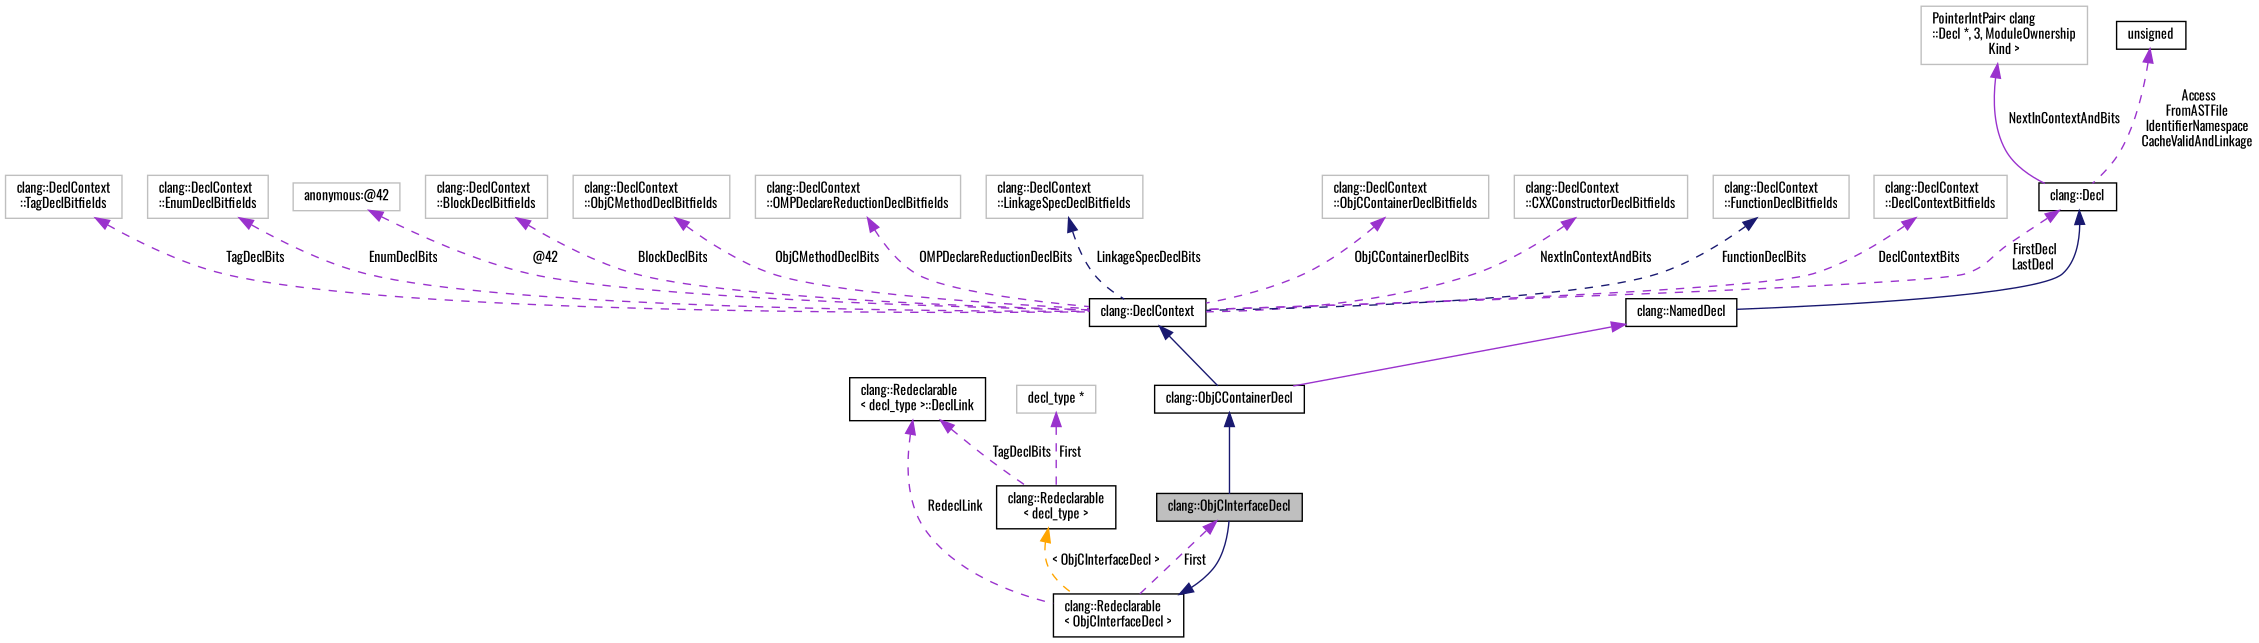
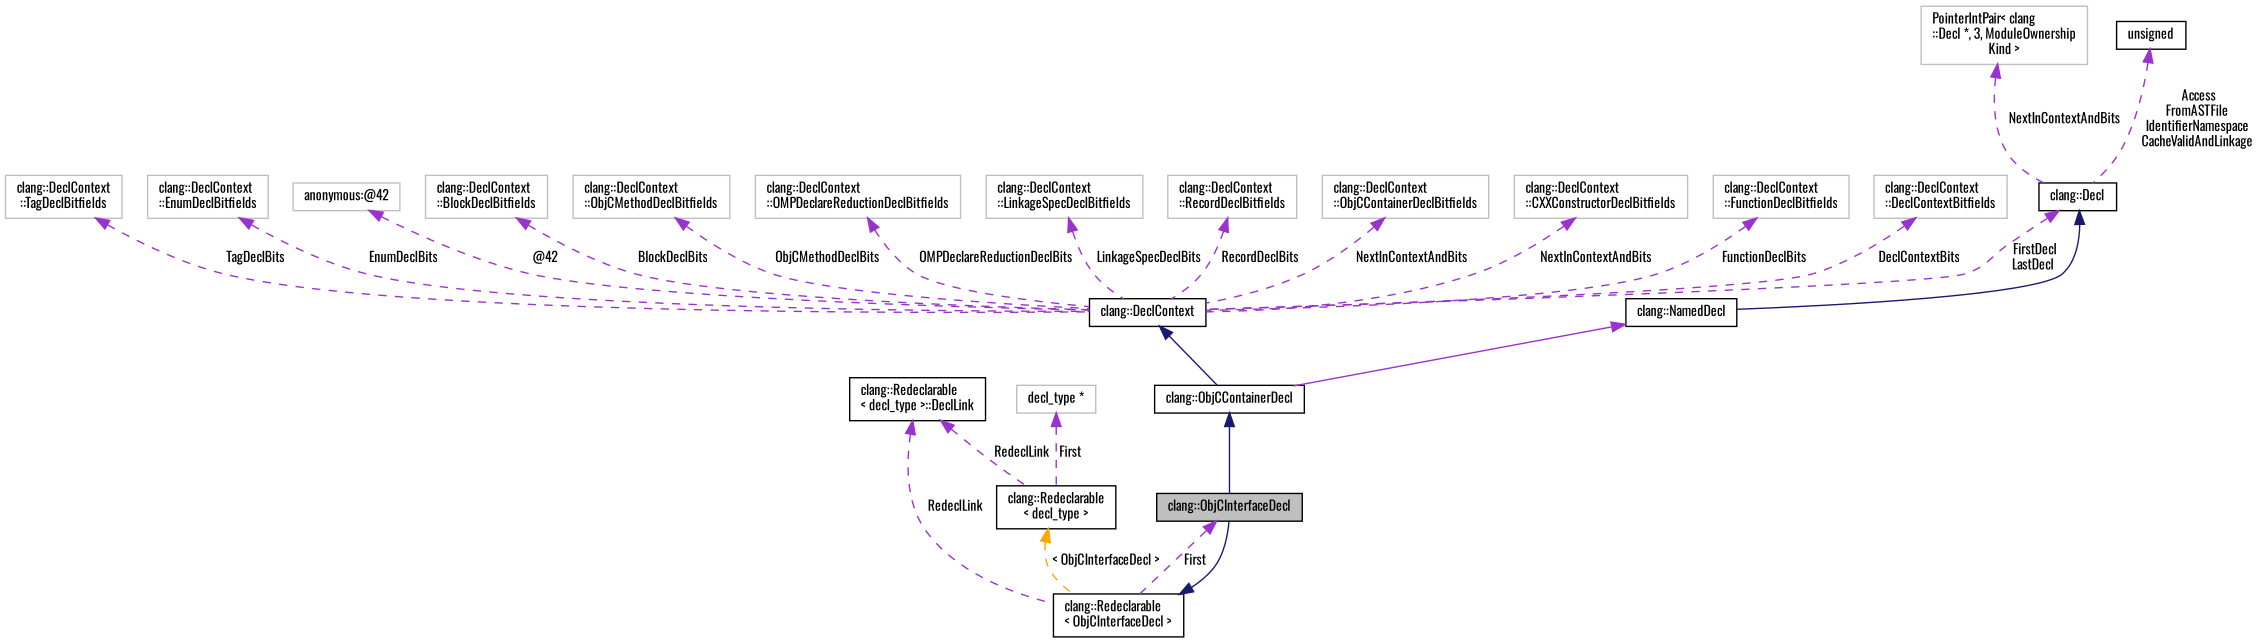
edge "clang::Decl" -> "PointerIntPair< clang ::Decl *, 3, ModuleOwnership Kind >": style solid -> dashed
node "clang::DeclContext ::RecordDeclBitfields": added
edge "clang::DeclContext" -> "clang::DeclContext ::ObjCContainerDeclBitfields": label " ObjCContainerDeclBits" -> " NextInContextAndBits"
edge "clang::DeclContext" -> "clang::DeclContext ::LinkageSpecDeclBitfields": color midnightblue -> darkorchid3
edge "clang::DeclContext" -> "clang::DeclContext ::FunctionDeclBitfields": color midnightblue -> darkorchid3
edge "clang::Redeclarable < decl_type >" -> "clang::Redeclarable < decl_type >::DeclLink": label " TagDeclBits" -> " RedeclLink"
